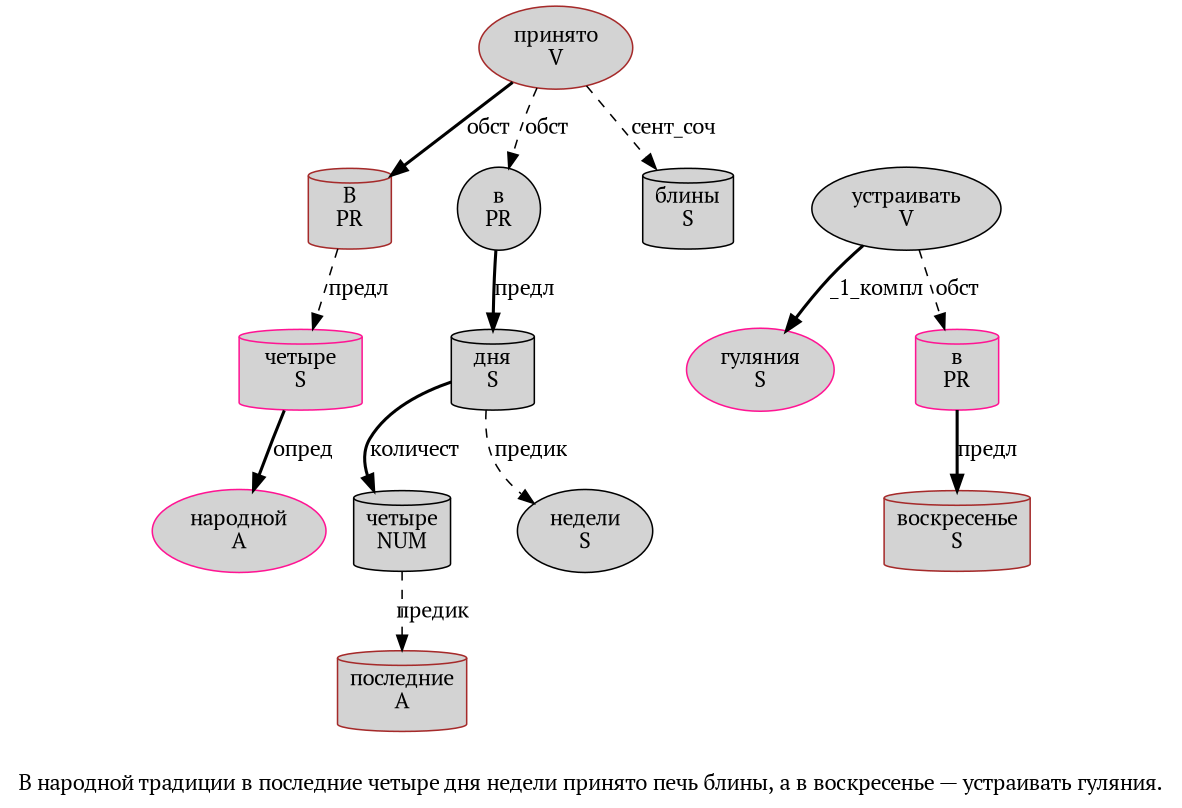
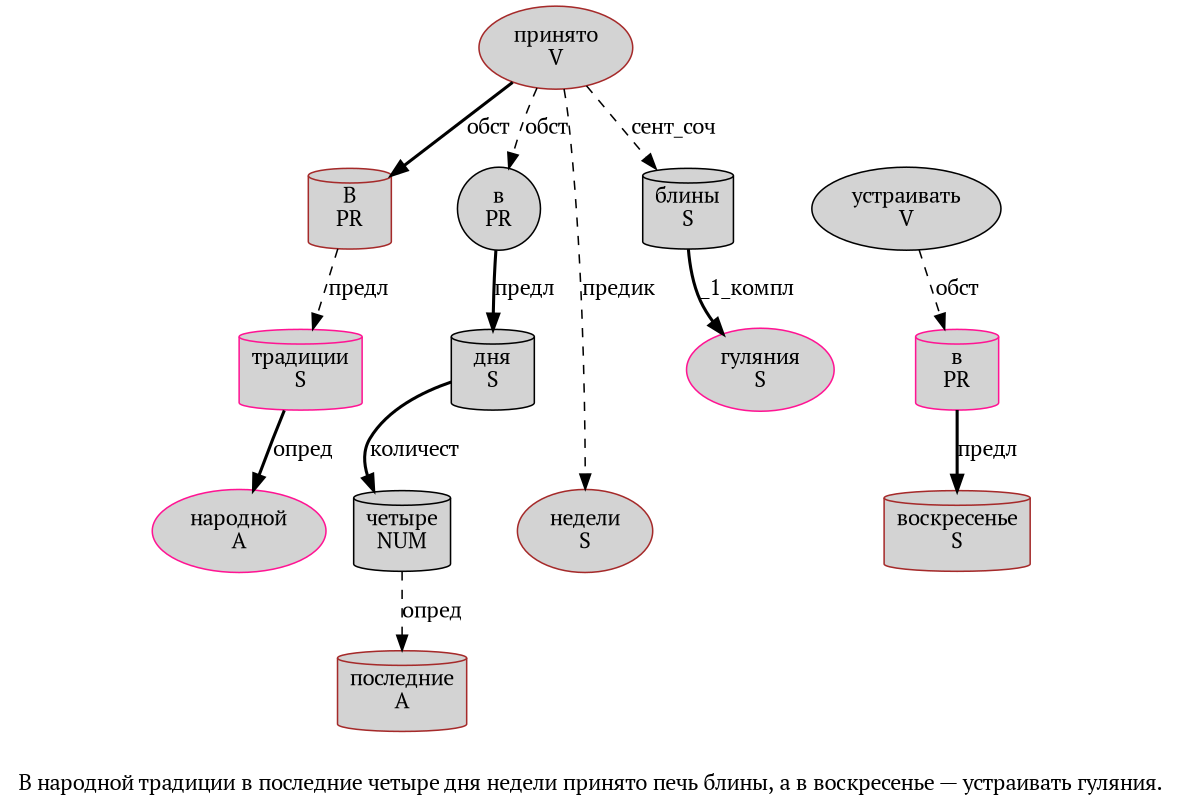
edge "устраивать V" -> "гуляния S": now "блины S" -> "гуляния S"
node "четыре S": label "четыре S" -> "традиции S"
edge "дня S" -> "недели S": now "принято V" -> "недели S"
node "недели S": color black -> brown
edge "четыре NUM" -> "последние A": label "предик" -> "опред"
